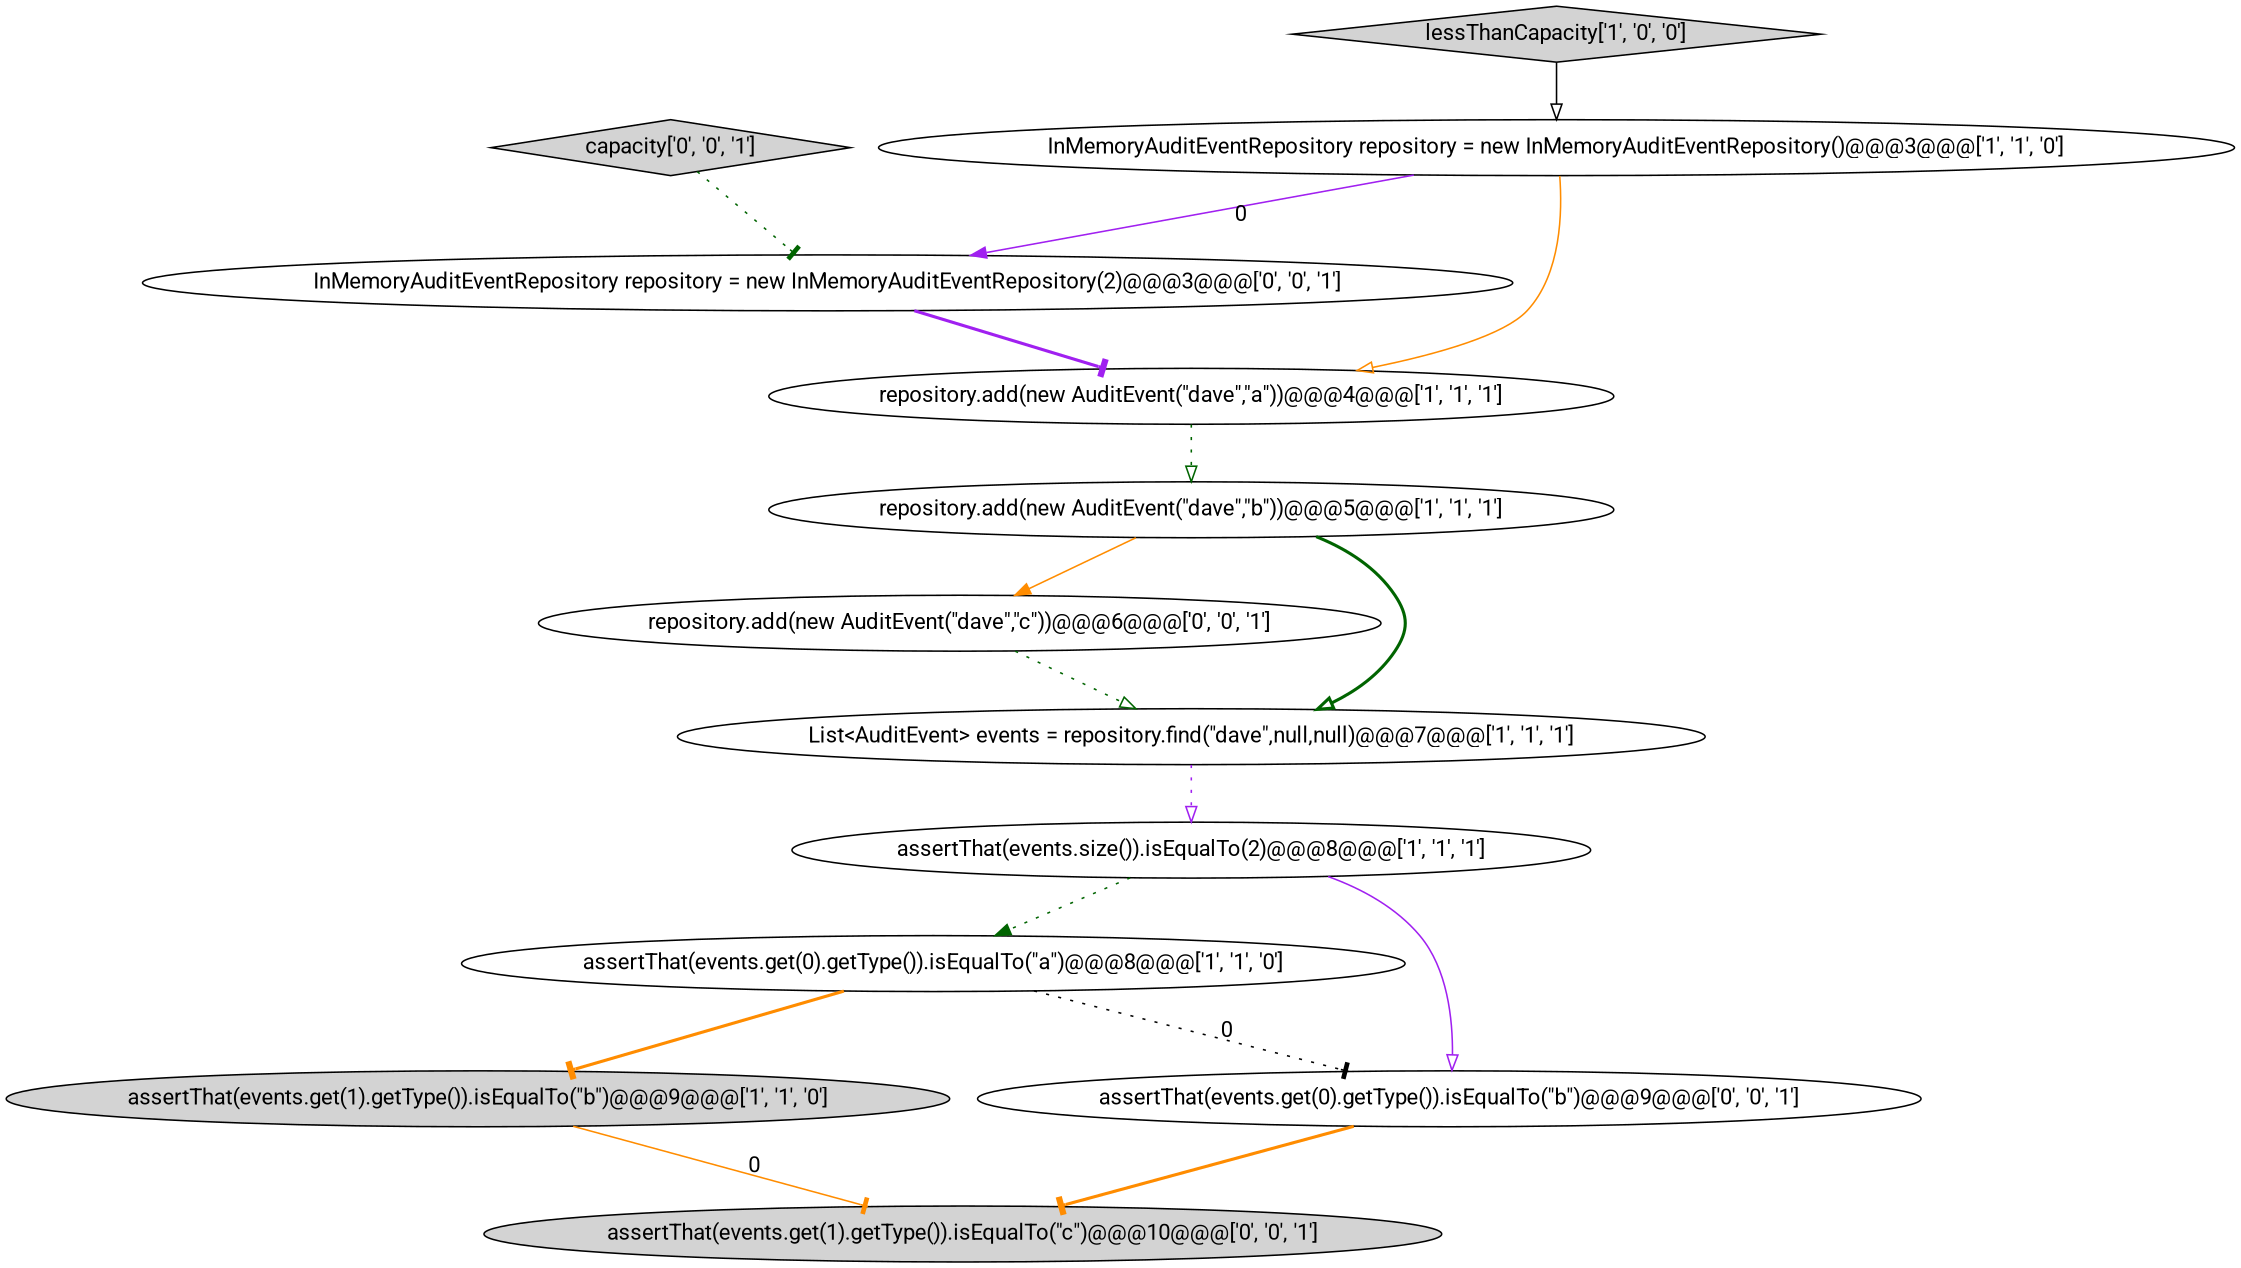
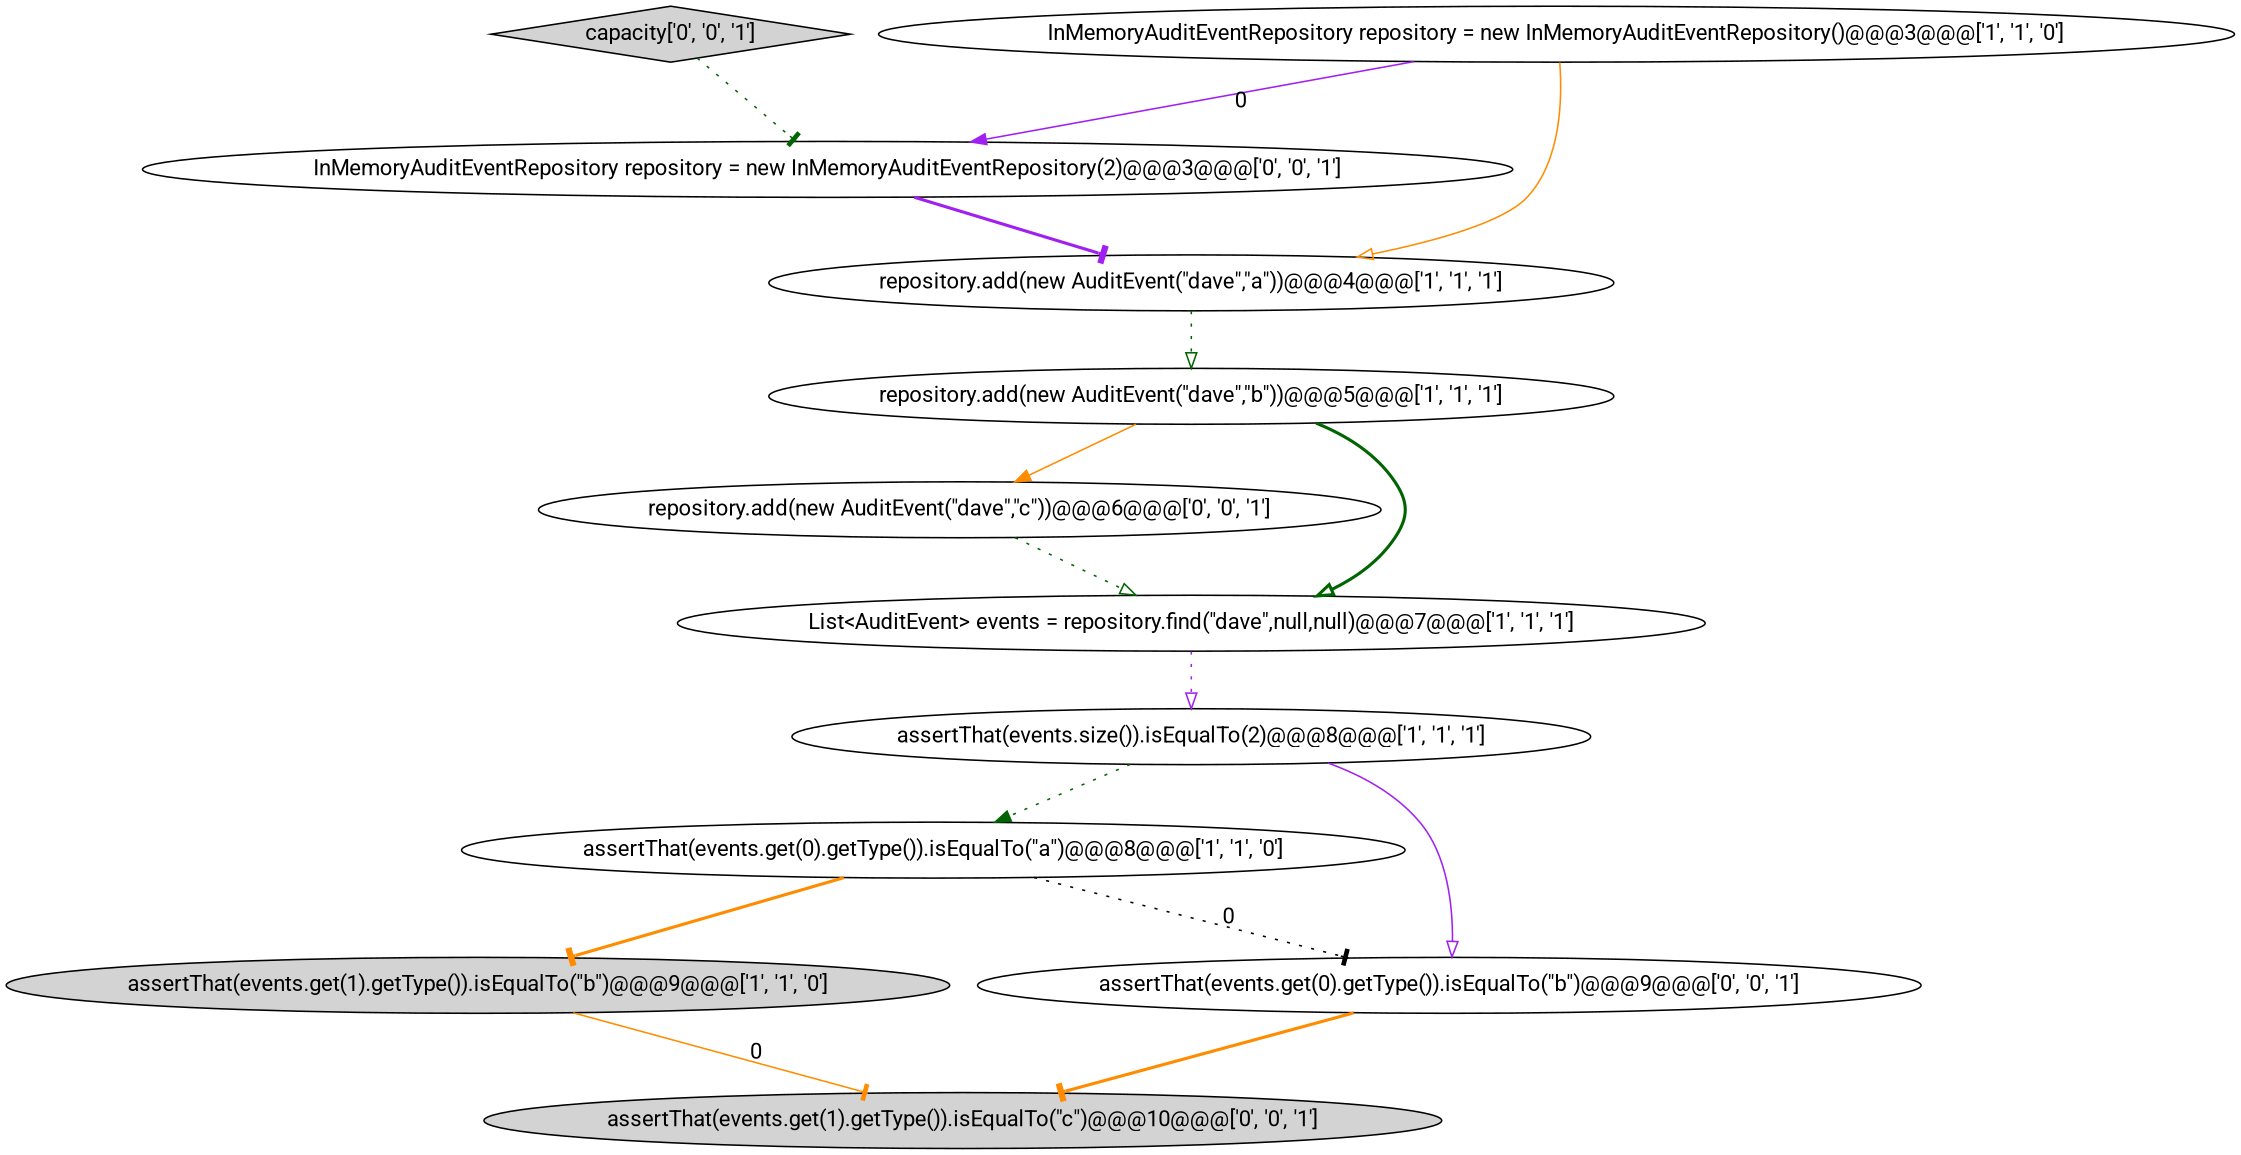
node "lessThanCapacity['1', '0', '0']": removed
